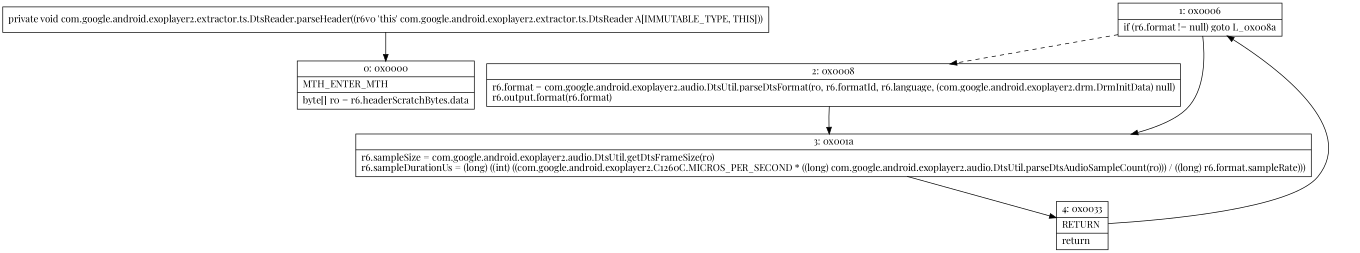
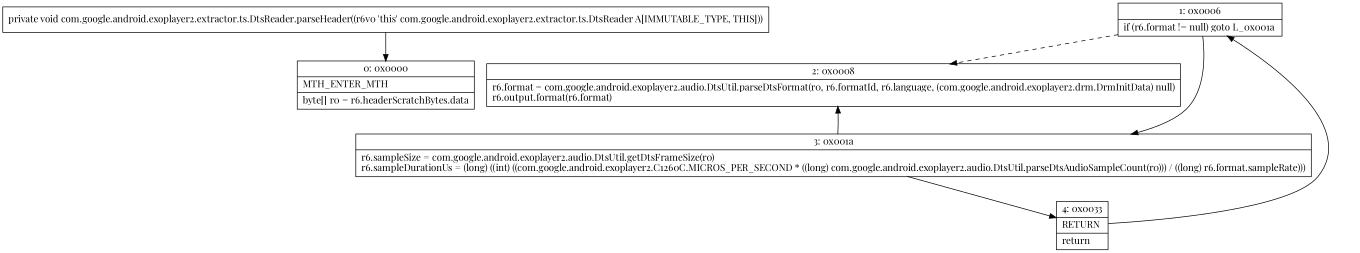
node "1: 0x0006": text "if (r6.format != null) goto L_0x008a" -> "if (r6.format != null) goto L_0x001a"
edge "2: 0x0008" -> "3: 0x001a": reversed
